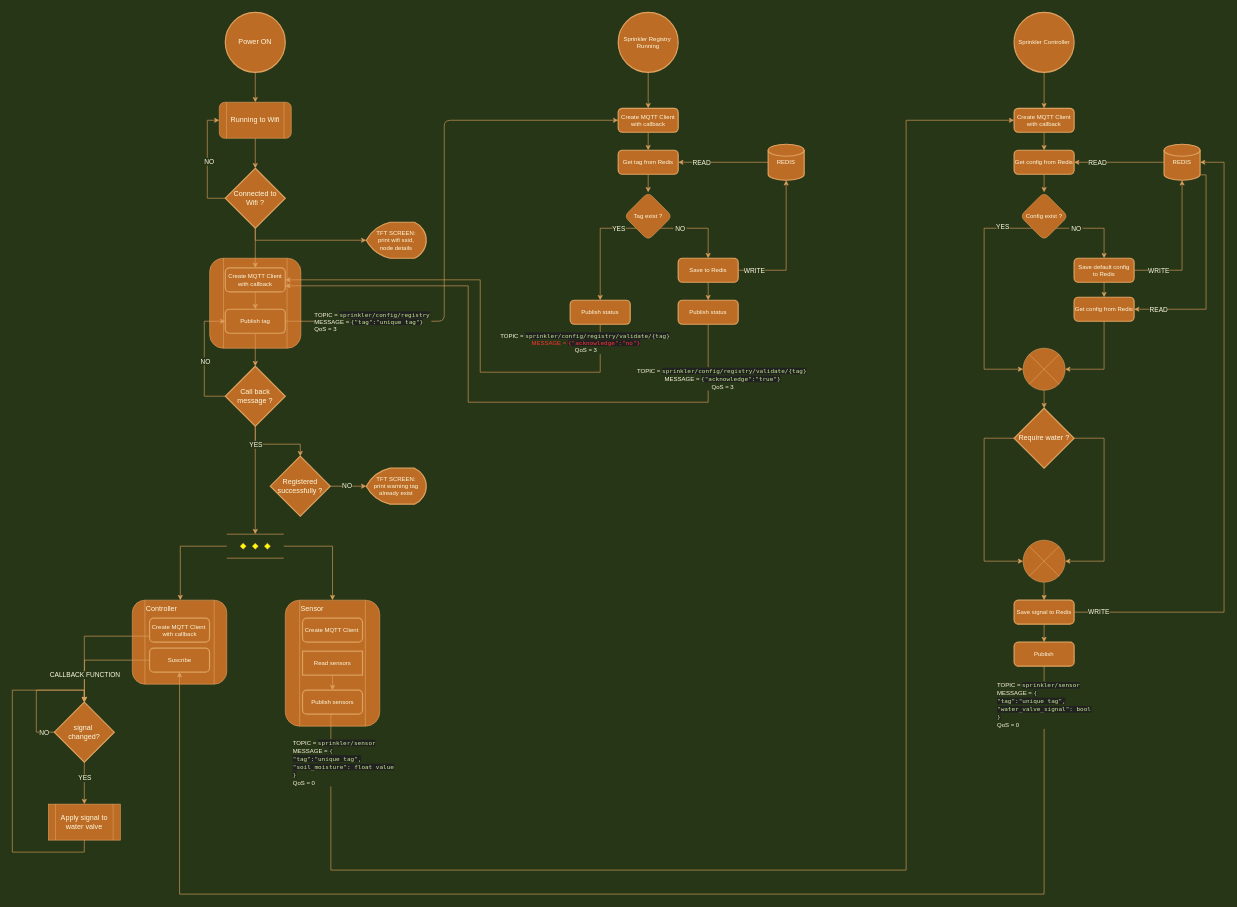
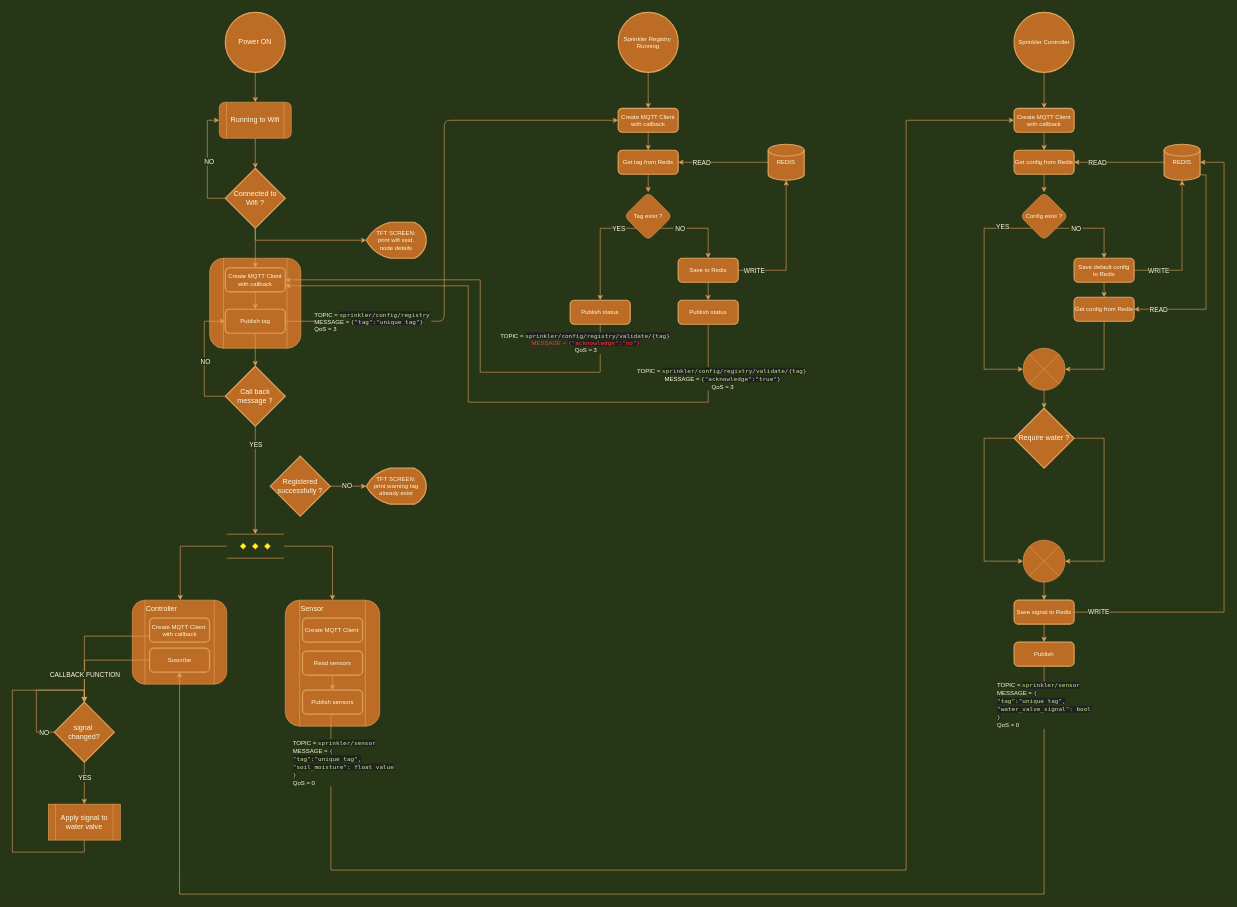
edge "Call back message ?" -> "Registered successfully ?": removed
node "Read sensors": shape rectangle -> rounded rectangle
